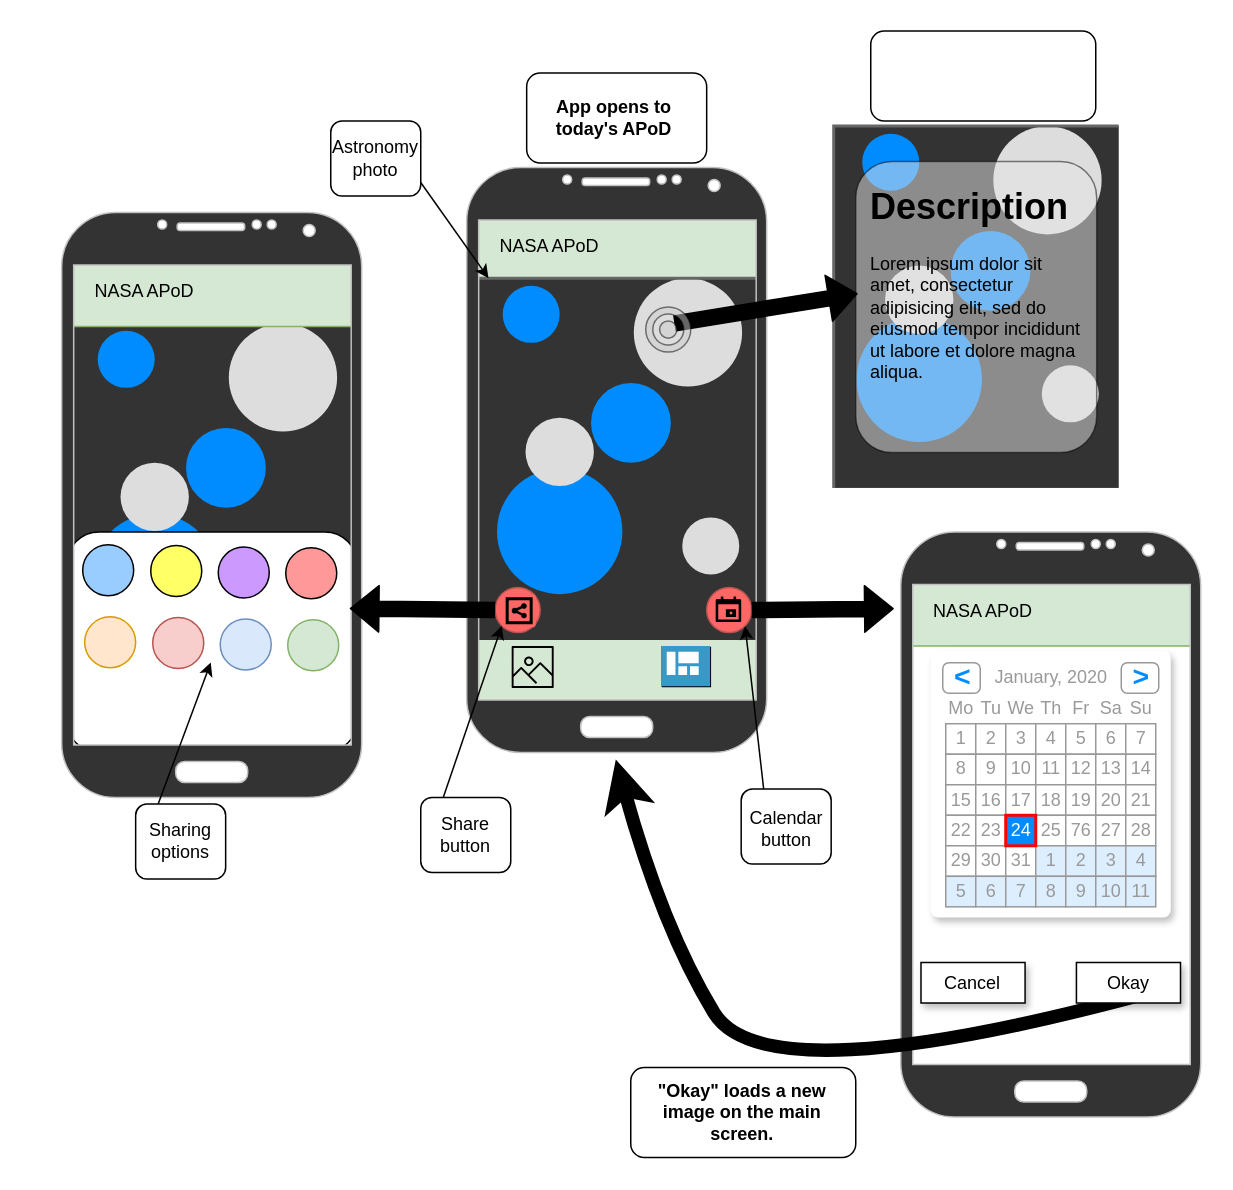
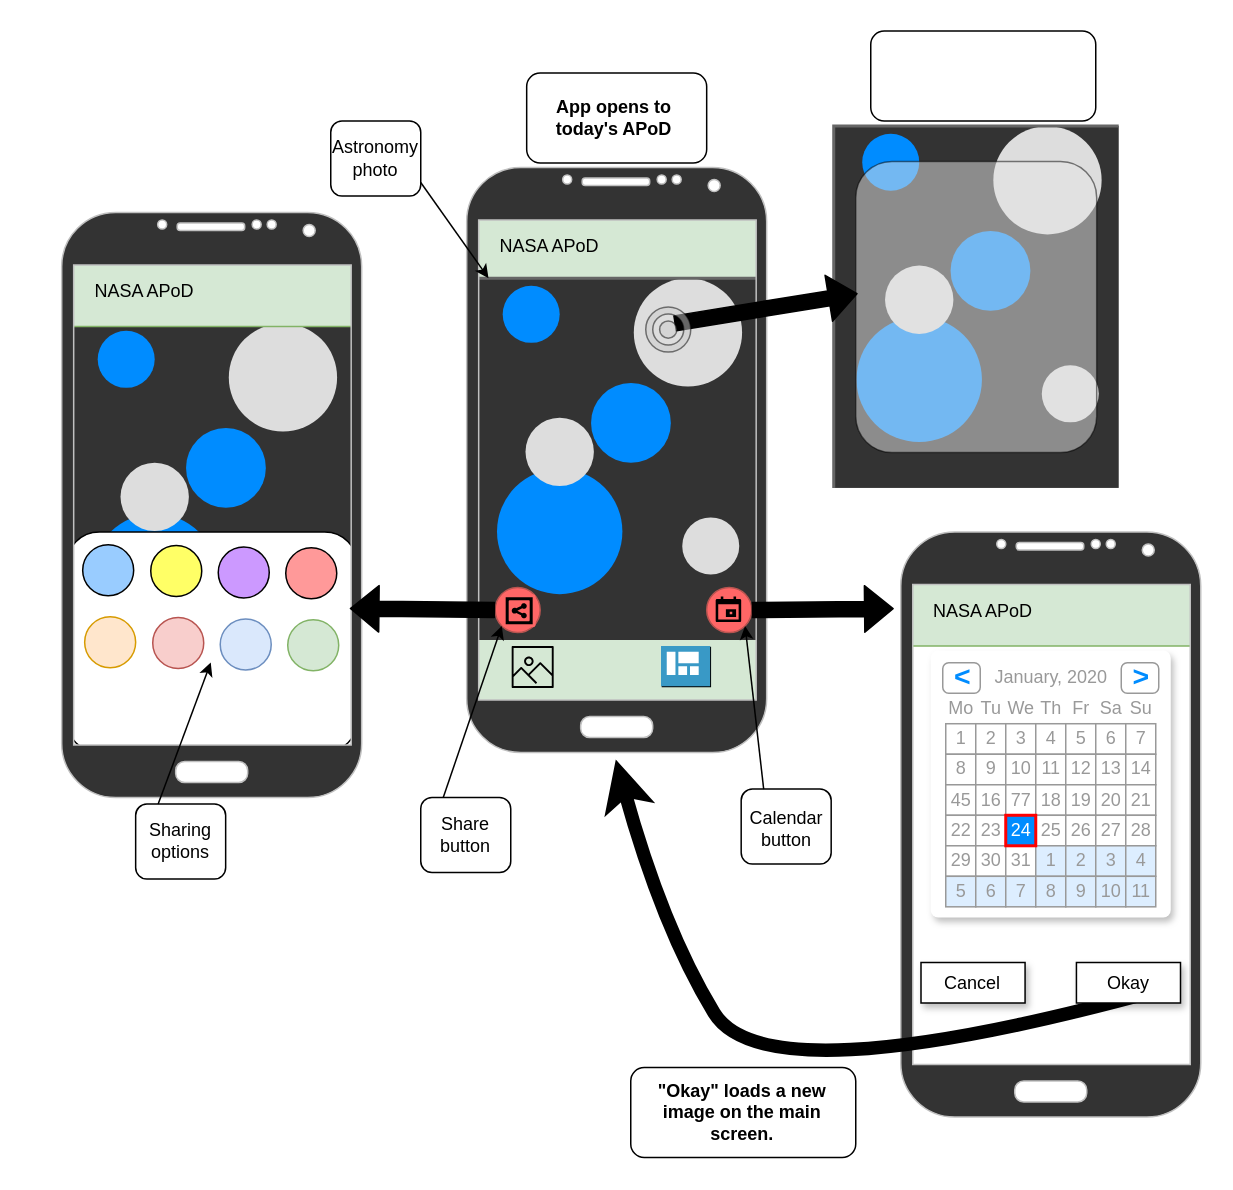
node "DescriptionLorem ipsum dolor sit amet, consectetur adipisicing elit, sed do eiusmod tempor incididunt ut labore et dolore magna aliqua.": removed
node "15": label "15" -> "45"
node "17": label "17" -> "77"
node "76": label "76" -> "26"
